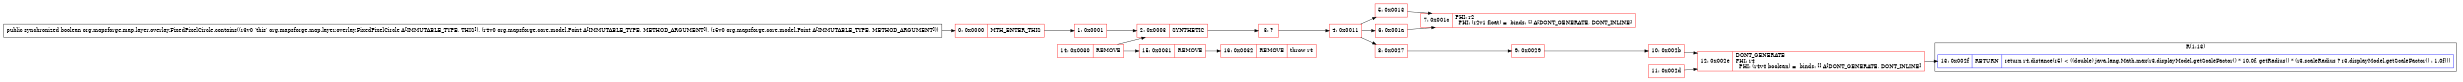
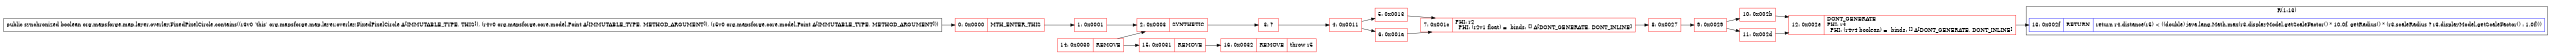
edge "9: 0x0029" -> "11: 0x002d": added
edge "4: 0x0011" -> "8: 0x0027": now "7: 0x001c" -> "8: 0x0027"
node "16: 0x0032": text "throw r4" -> "throw r5"
